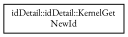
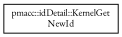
node "idDetail::idDetail::KernelGet NewId": label "idDetail::idDetail::KernelGet NewId" -> "pmacc::idDetail::KernelGet NewId"
